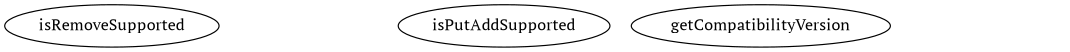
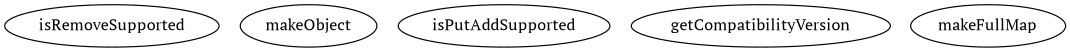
node "makeObject": added
node "makeFullMap": added
